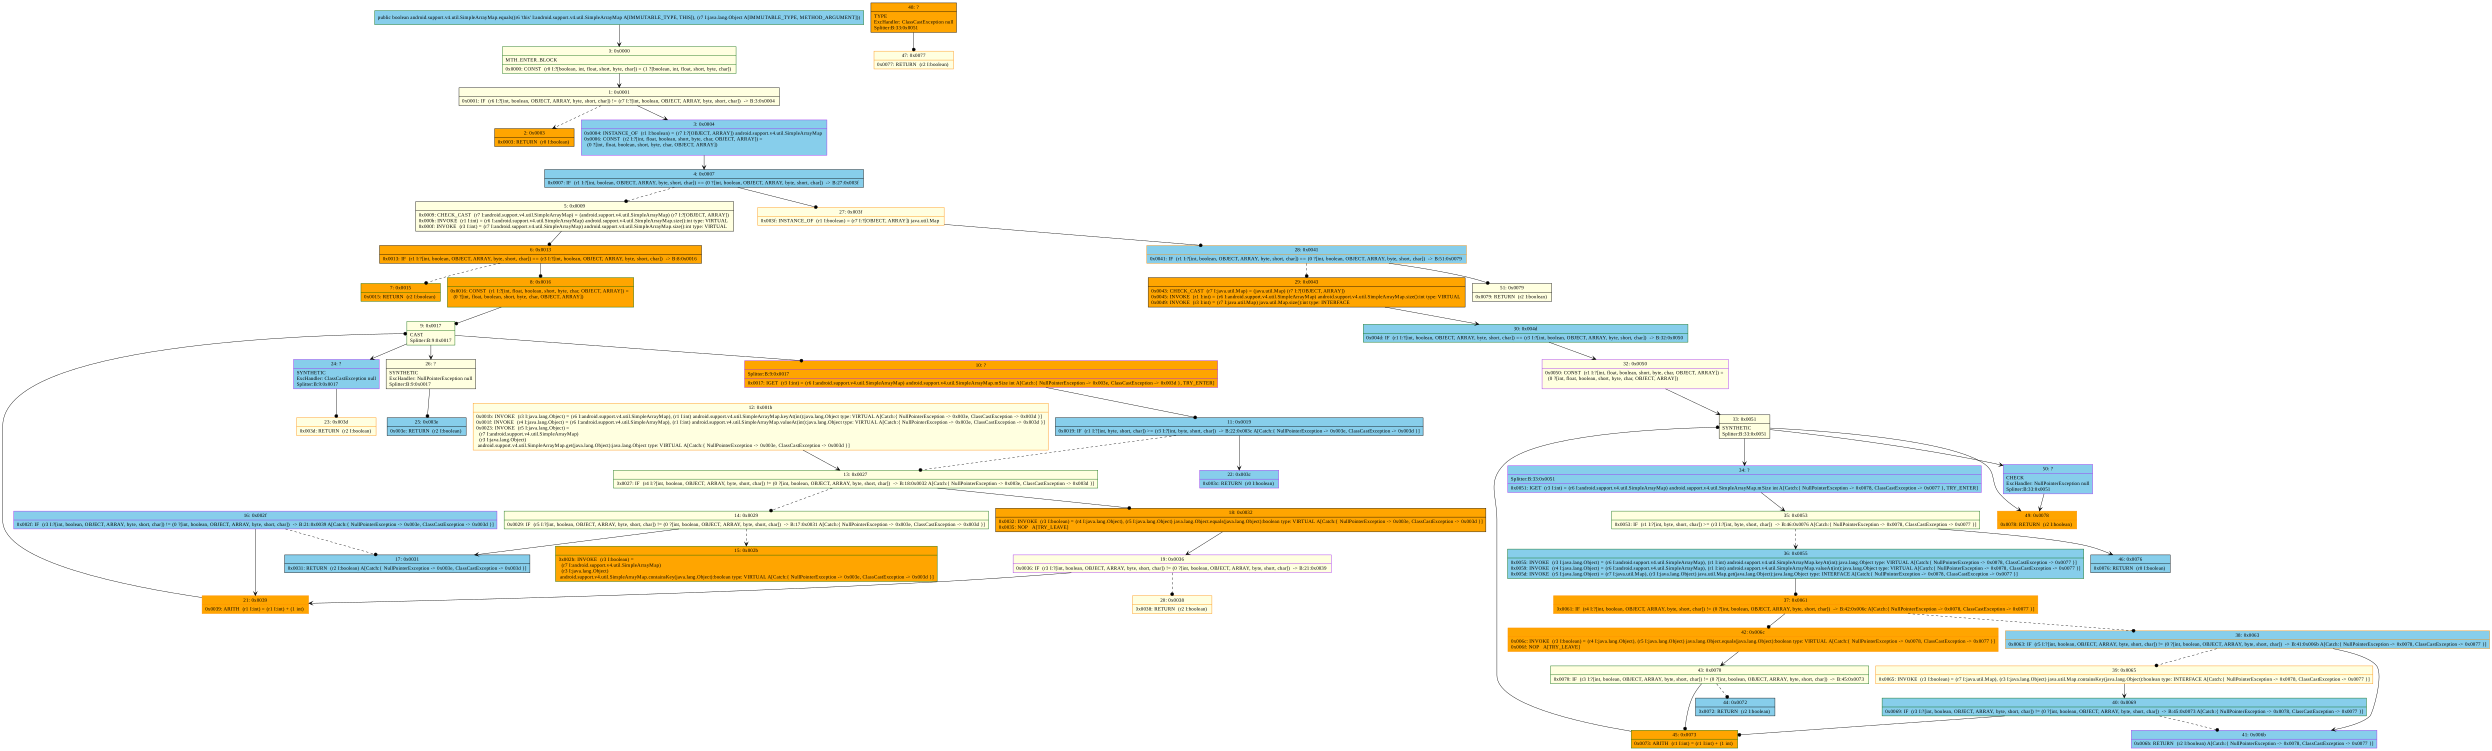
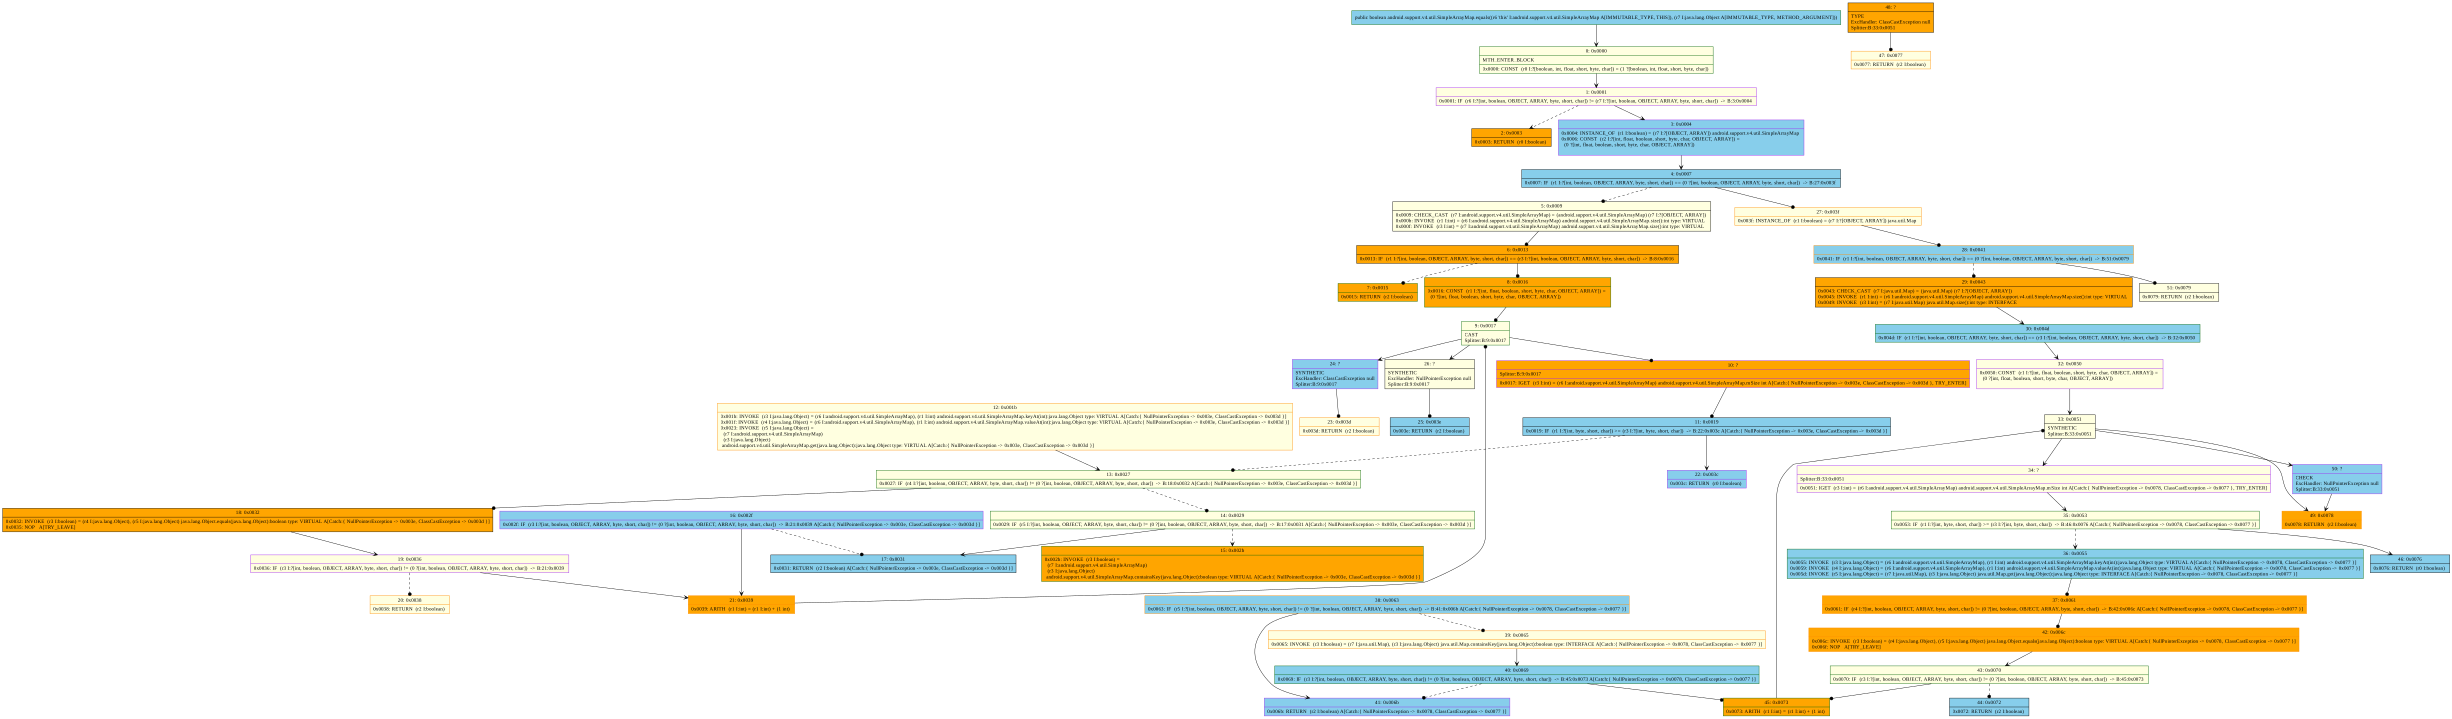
node "1: 0x0001": color black -> purple
node "34: ?": fillcolor skyblue -> lightyellow
edge "37: 0x0061" -> "38: 0x0063": removed
